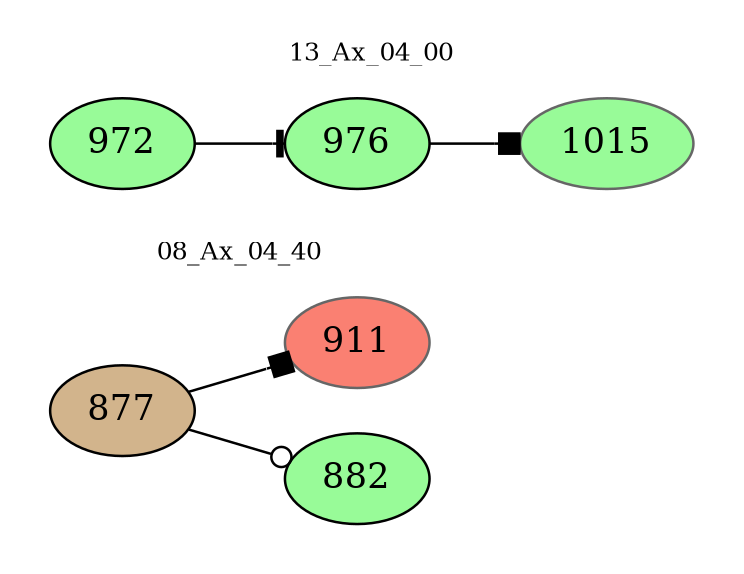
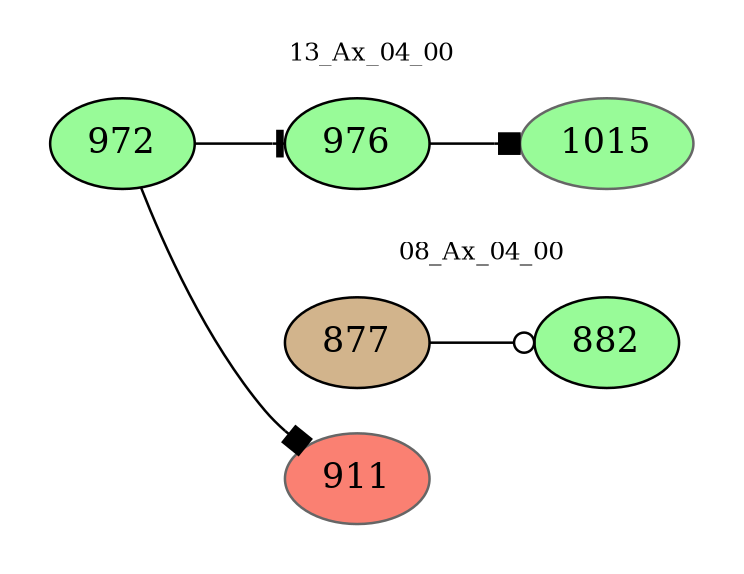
cluster "08_Ax_04_40": label "08_Ax_04_40" -> "08_Ax_04_00"
edge "877" -> "911": now "972" -> "911"
